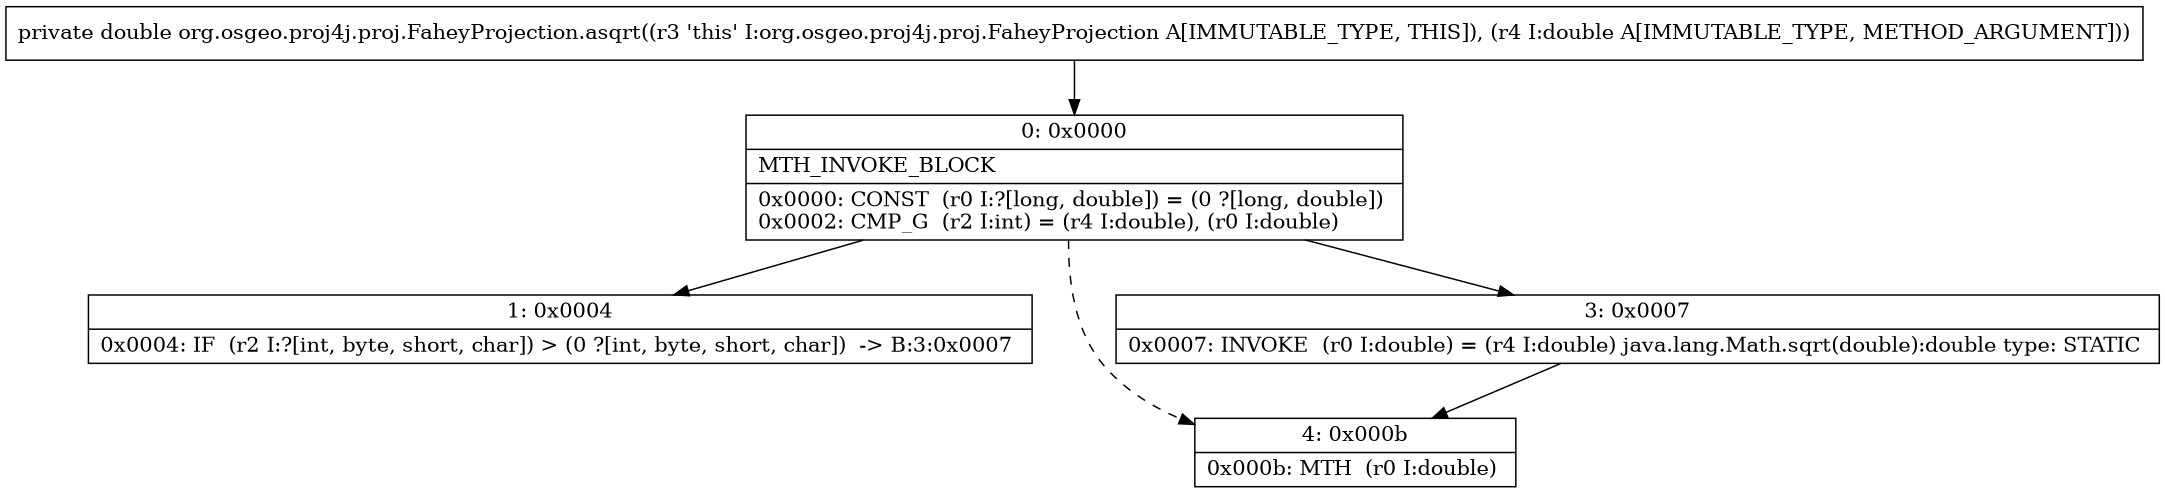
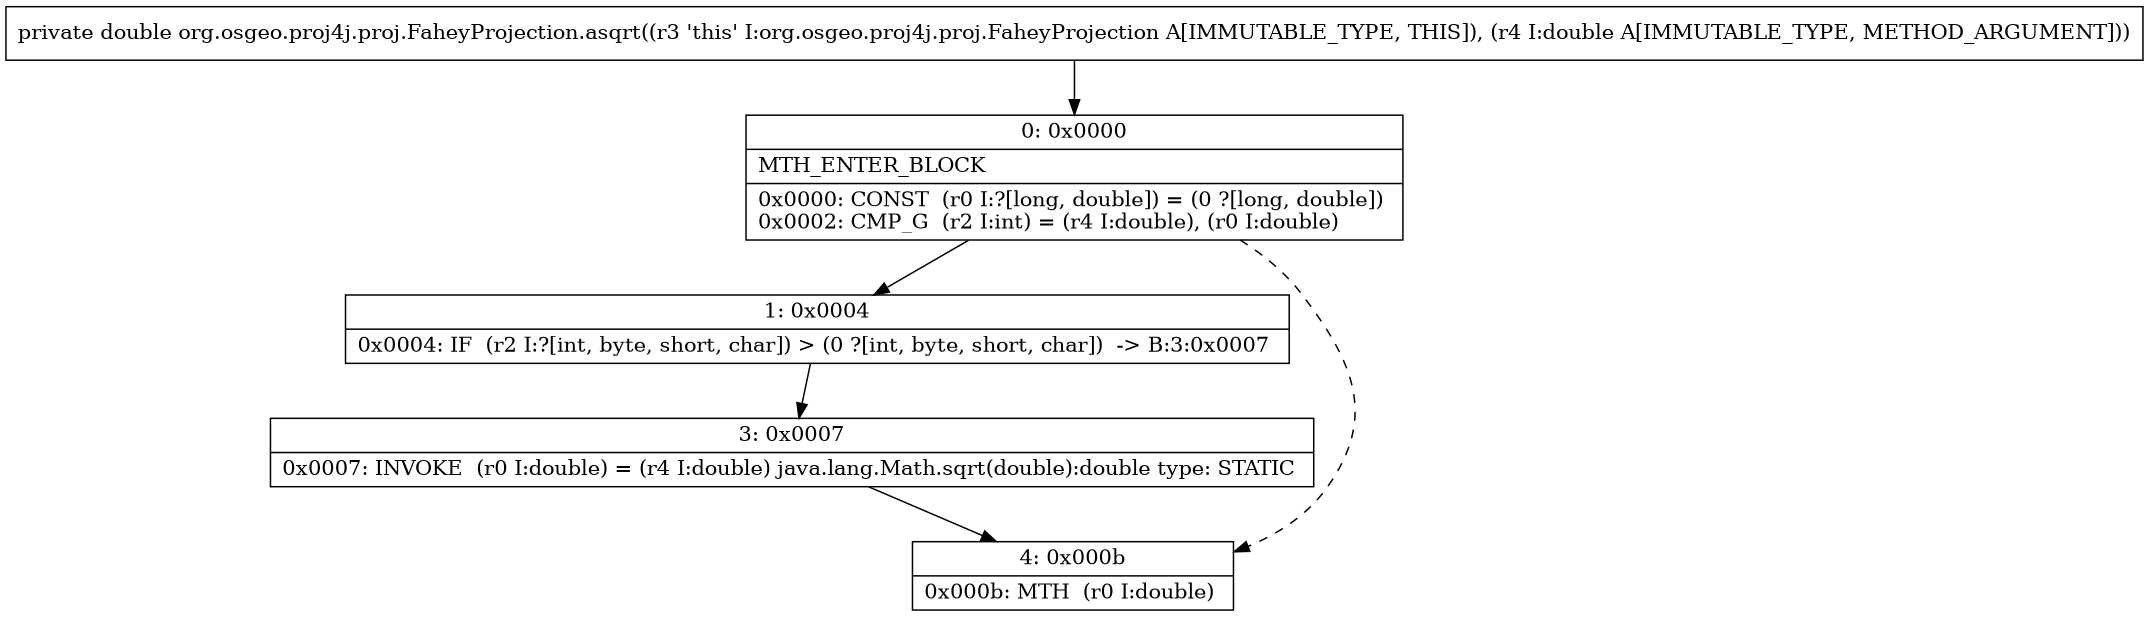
node "0: 0x0000": text "MTH_INVOKE_BLOCK" -> "MTH_ENTER_BLOCK"
edge "0: 0x0000" -> "3: 0x0007": now "1: 0x0004" -> "3: 0x0007"
